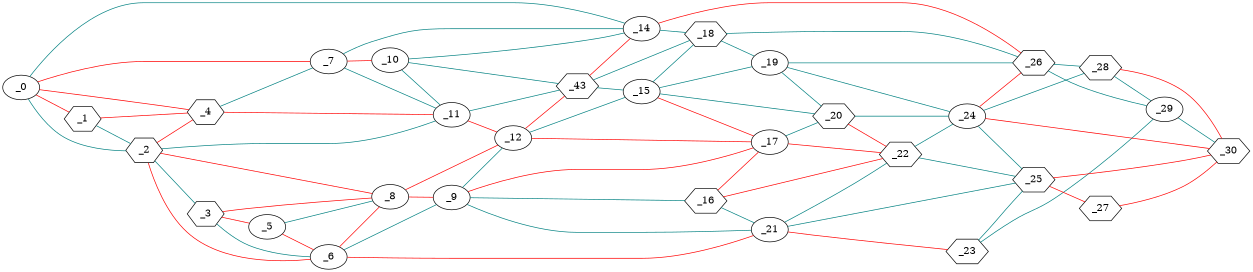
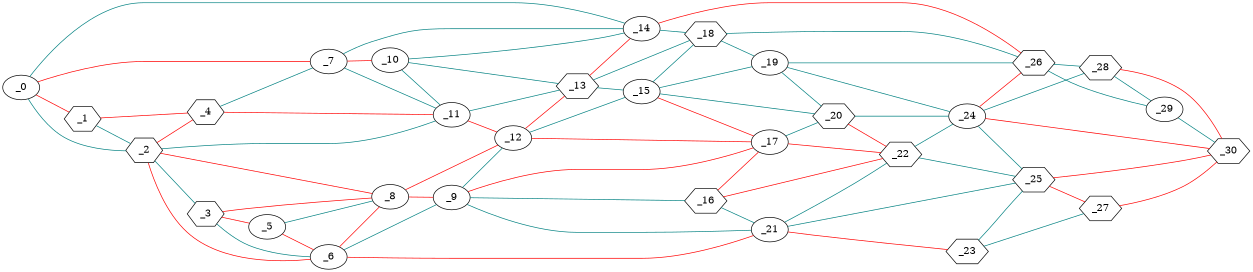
node "_43": label "_43" -> "_13"
edge "_0" -- "_4": removed
edge "_29" -- "_23": now "_27" -- "_23"
